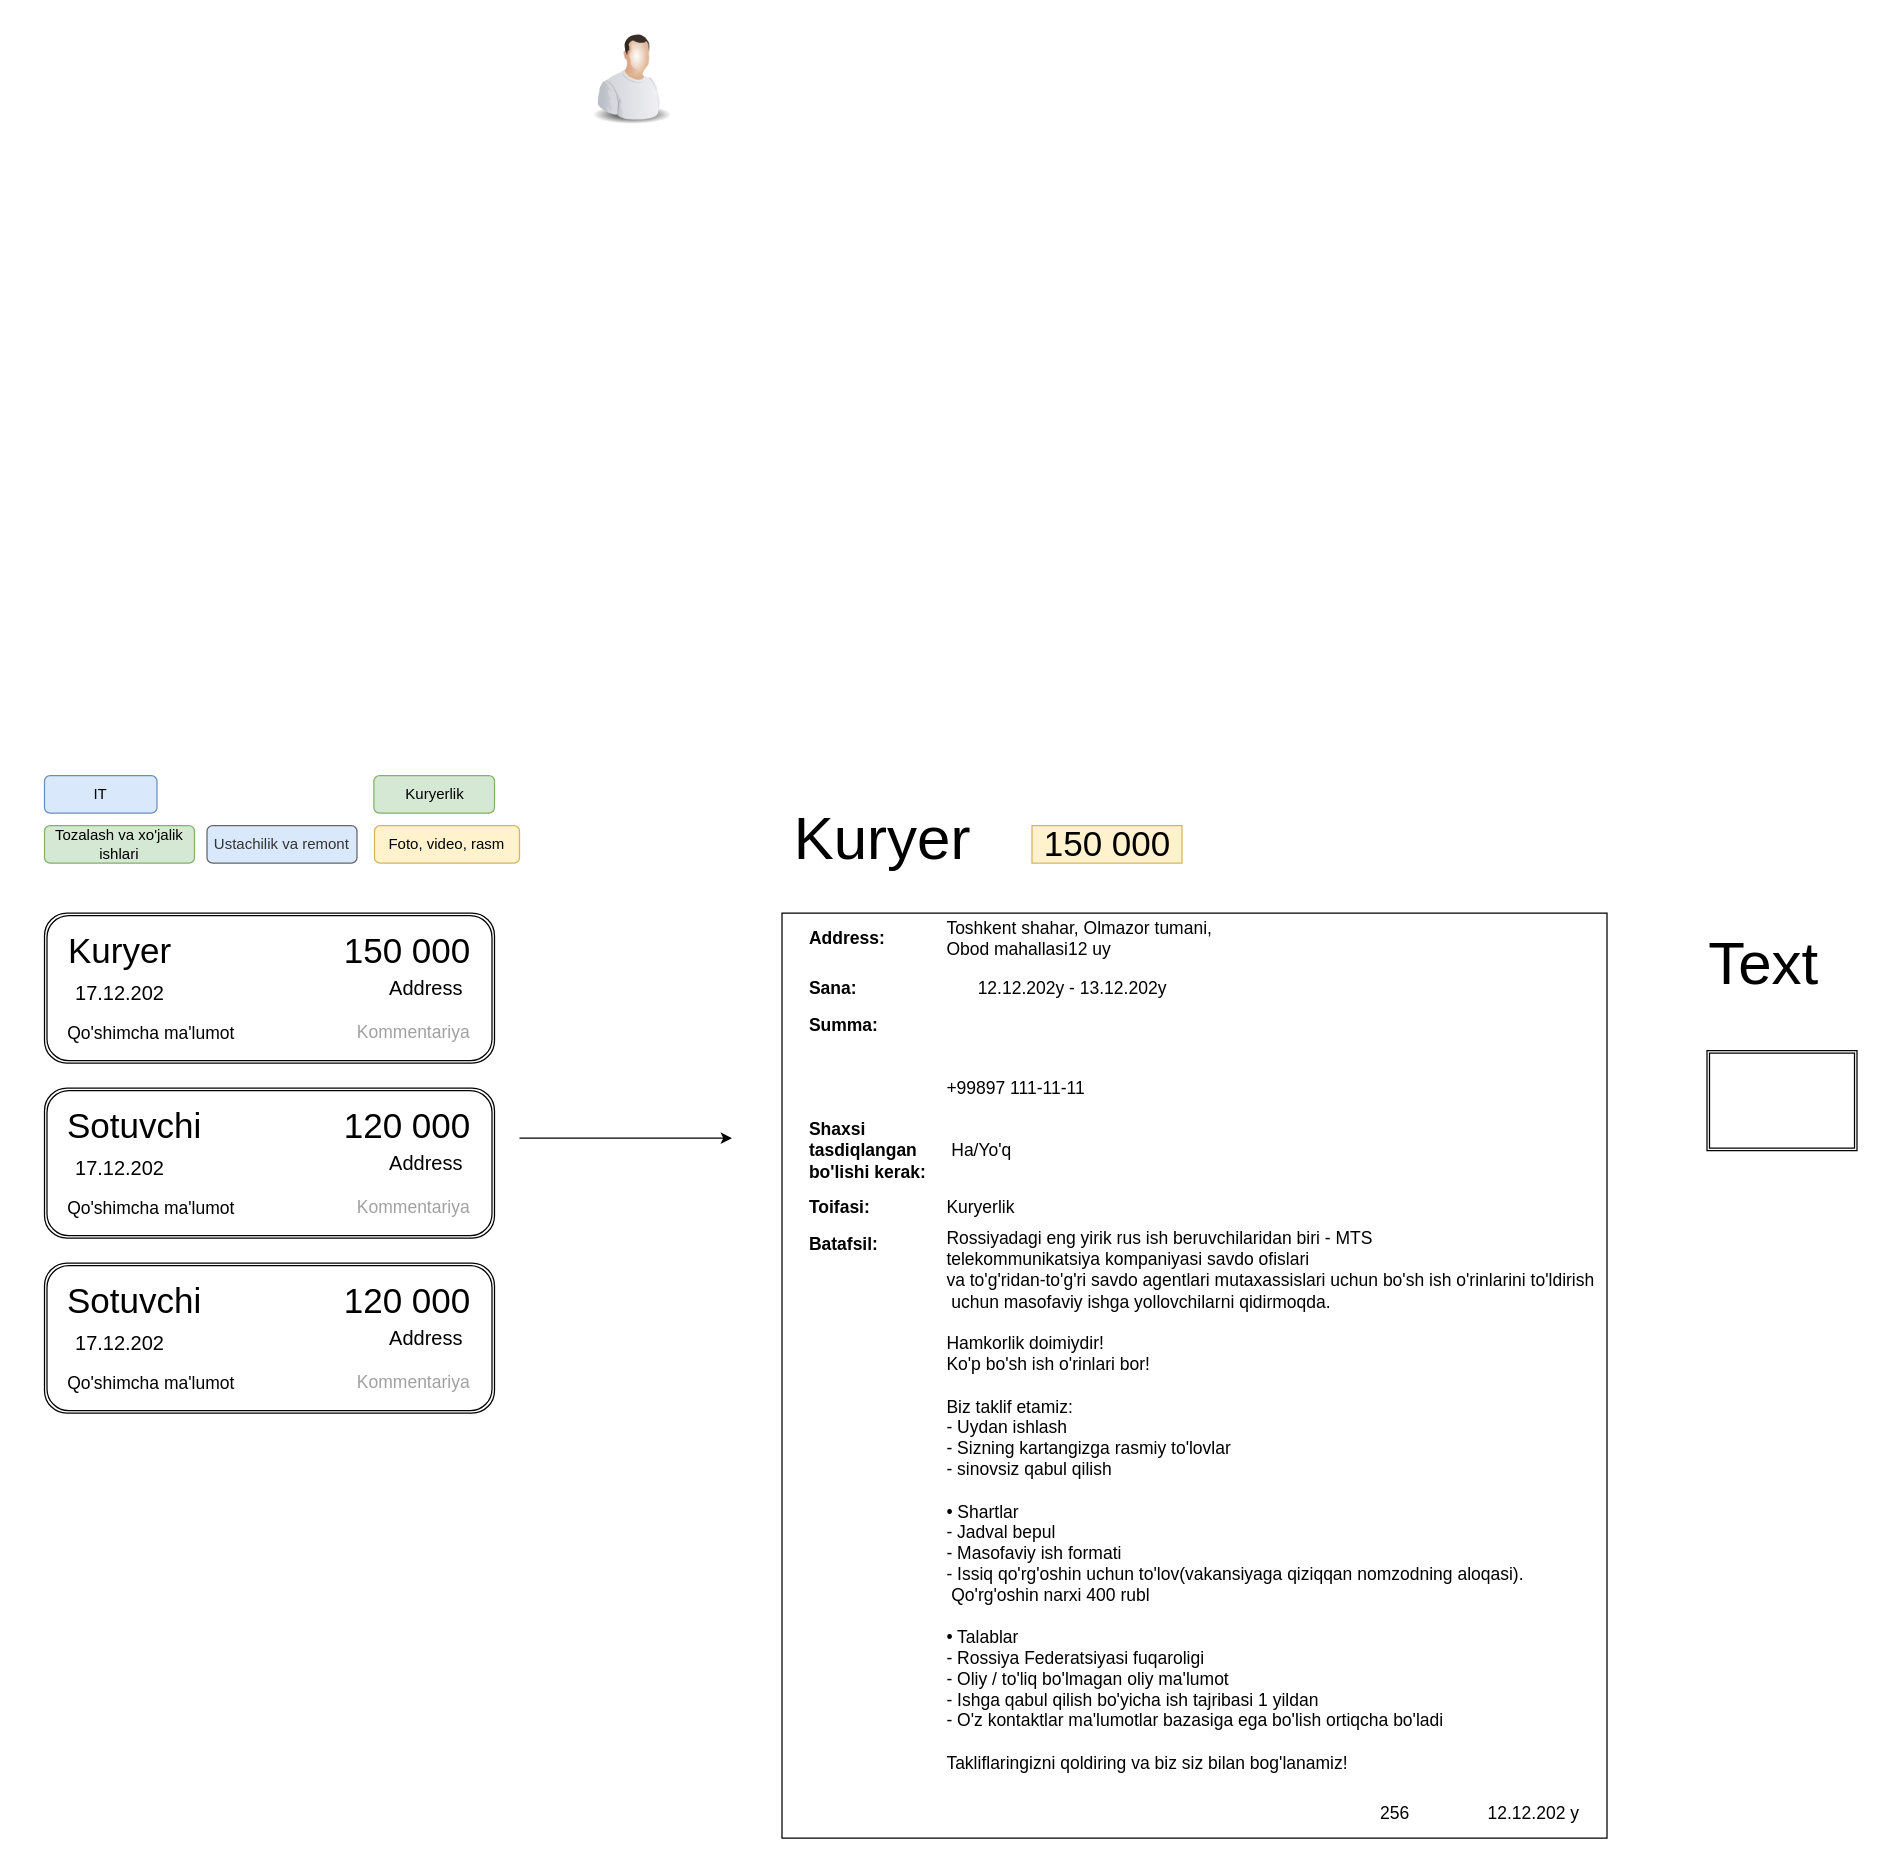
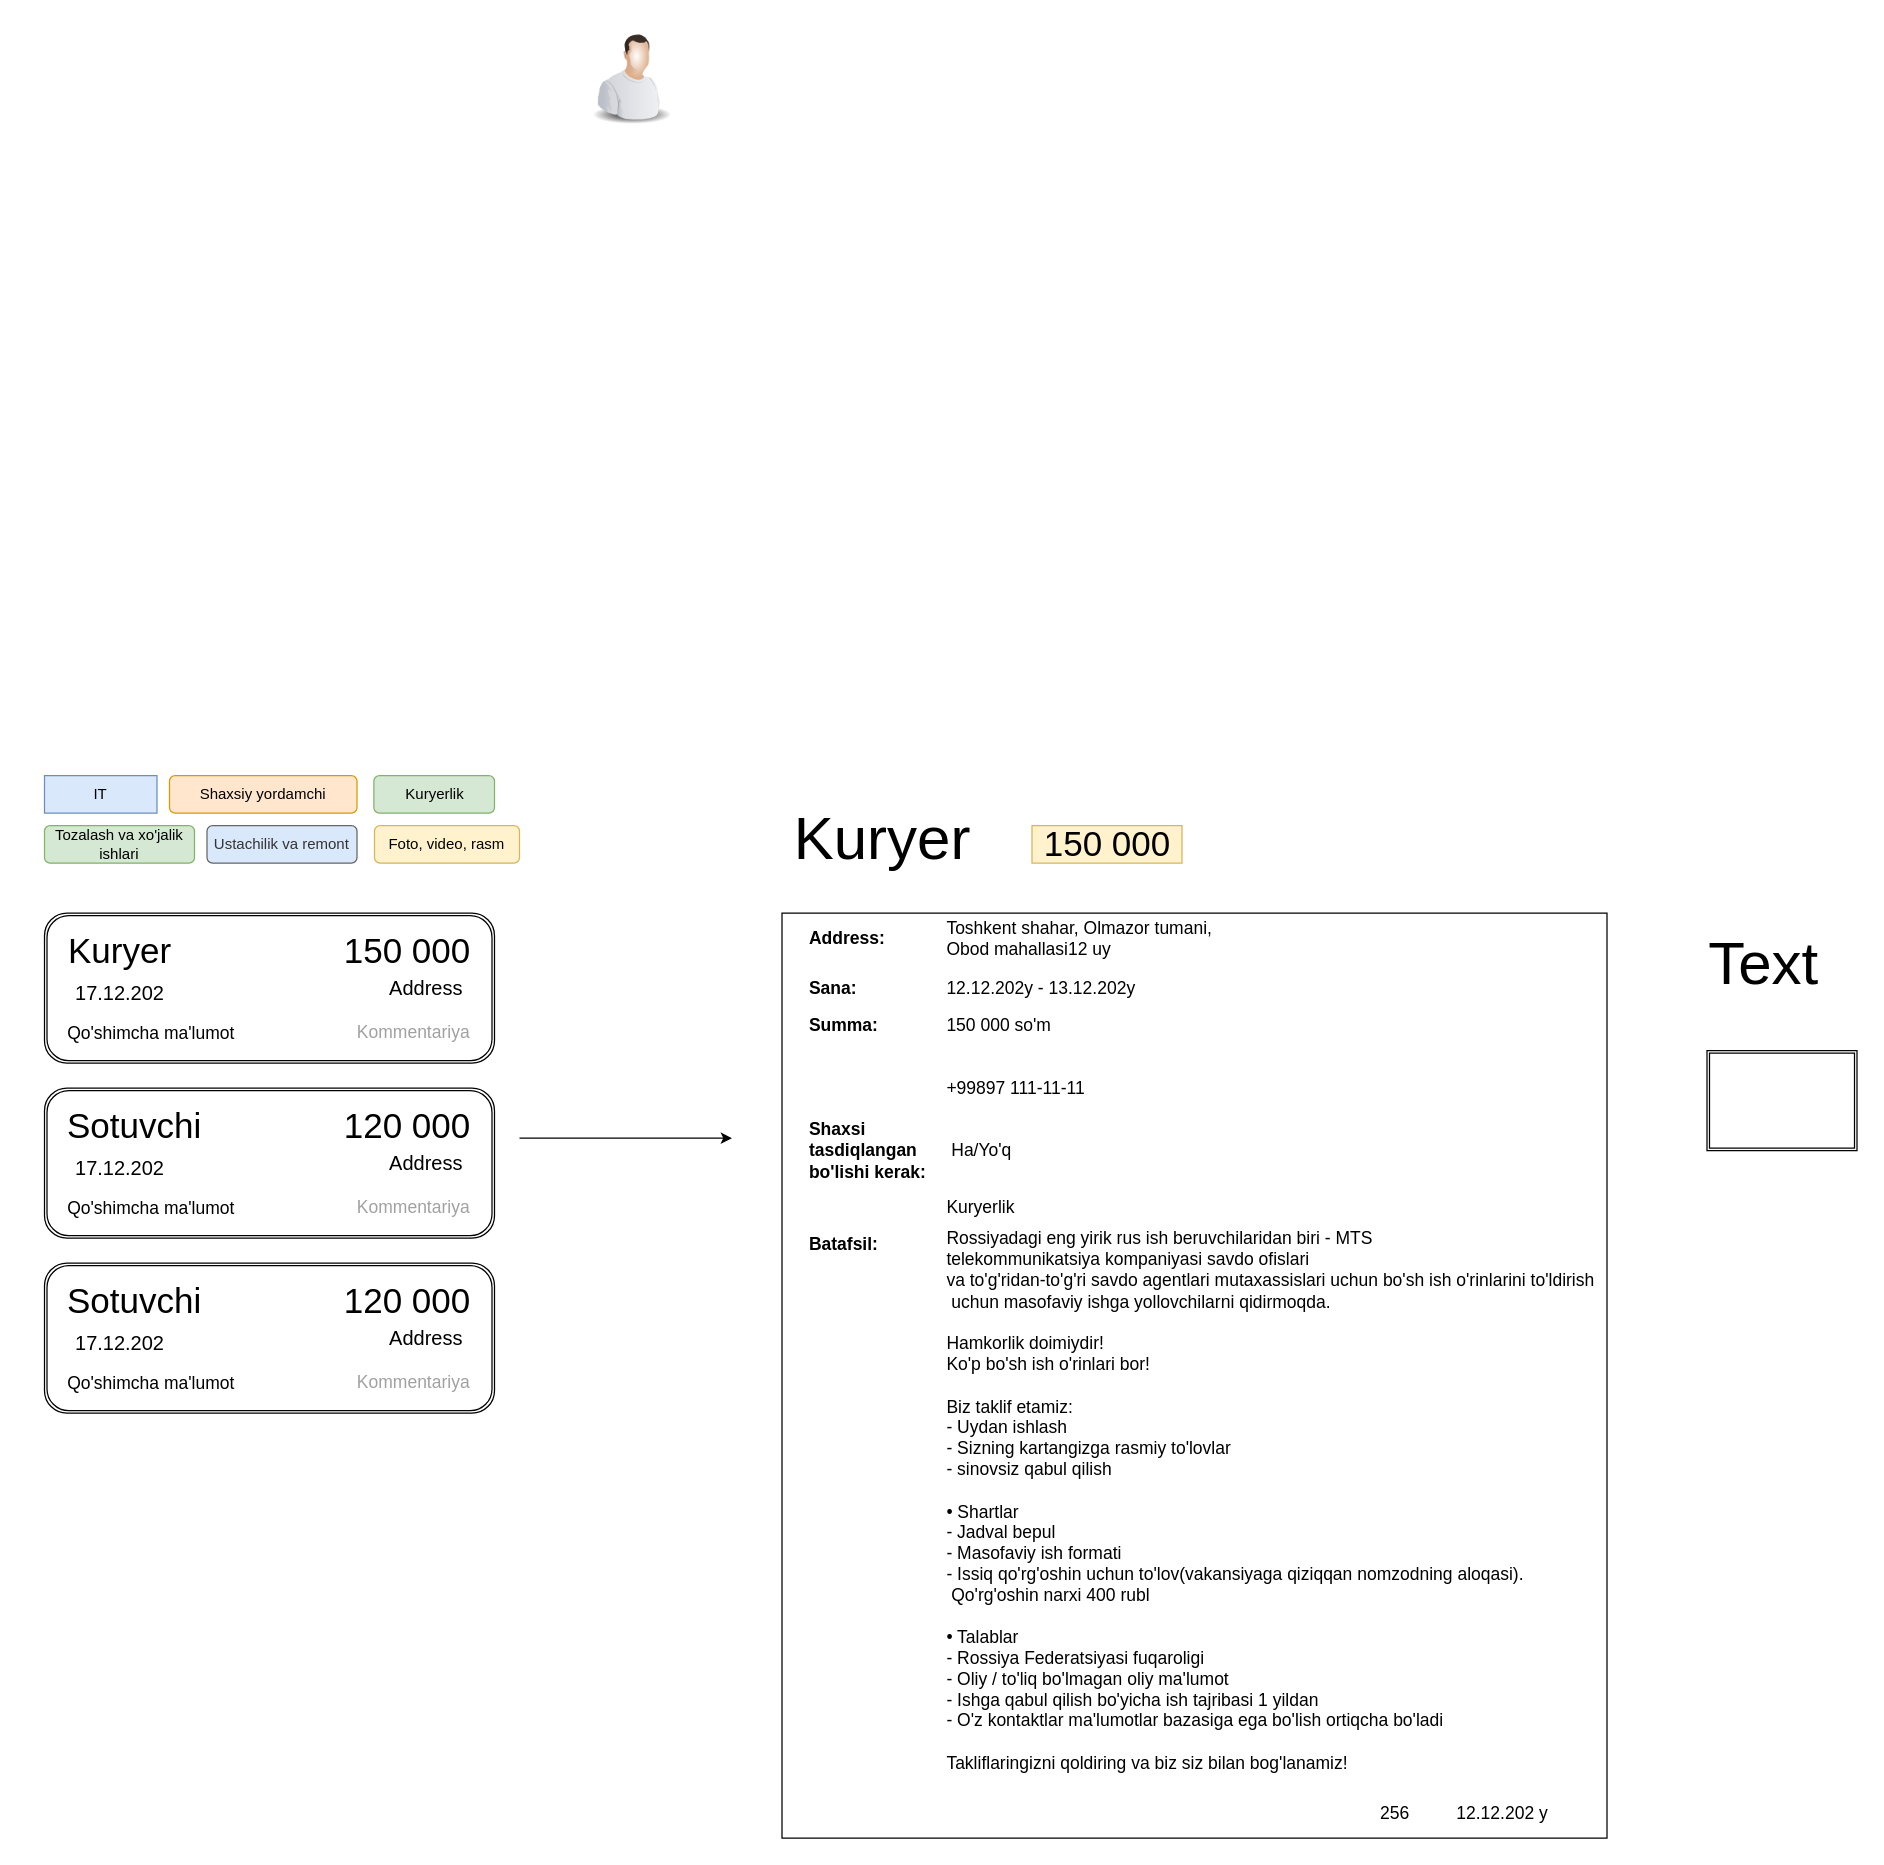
node "IT": shape rounded rectangle -> rectangle
node "Shaxsiy yordamchi": added
node "12.12.202y - 13.12.202y": moved (1088, 988) -> (1057, 988)
node "150 000 so'm": added
node "Toifasi:": removed
node "12.12.202 y": moved (1533, 1813) -> (1502, 1813)
